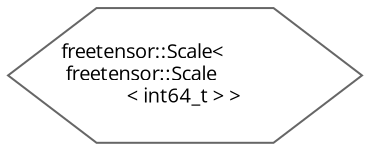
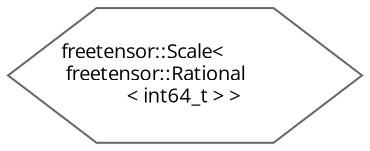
node "freetensor::Scale< freetensor::Scale < int64_t > >": label "freetensor::Scale< freetensor::Scale < int64_t > >" -> "freetensor::Scale< freetensor::Rational < int64_t > >"
